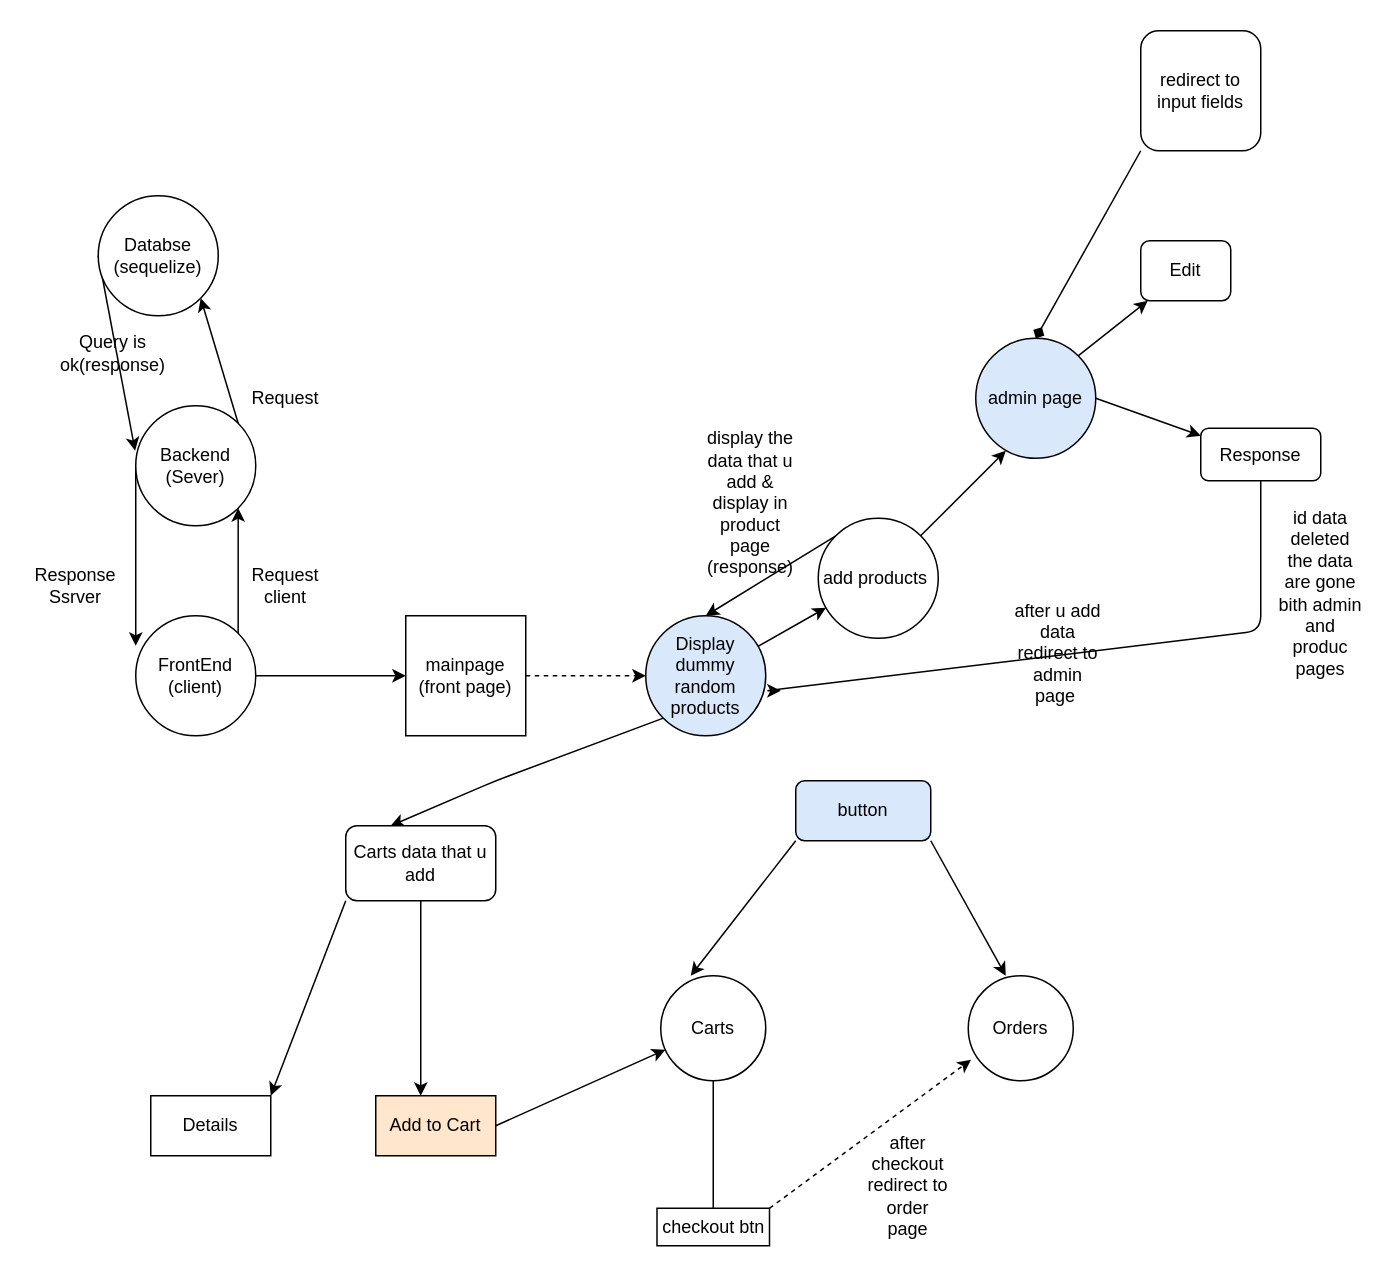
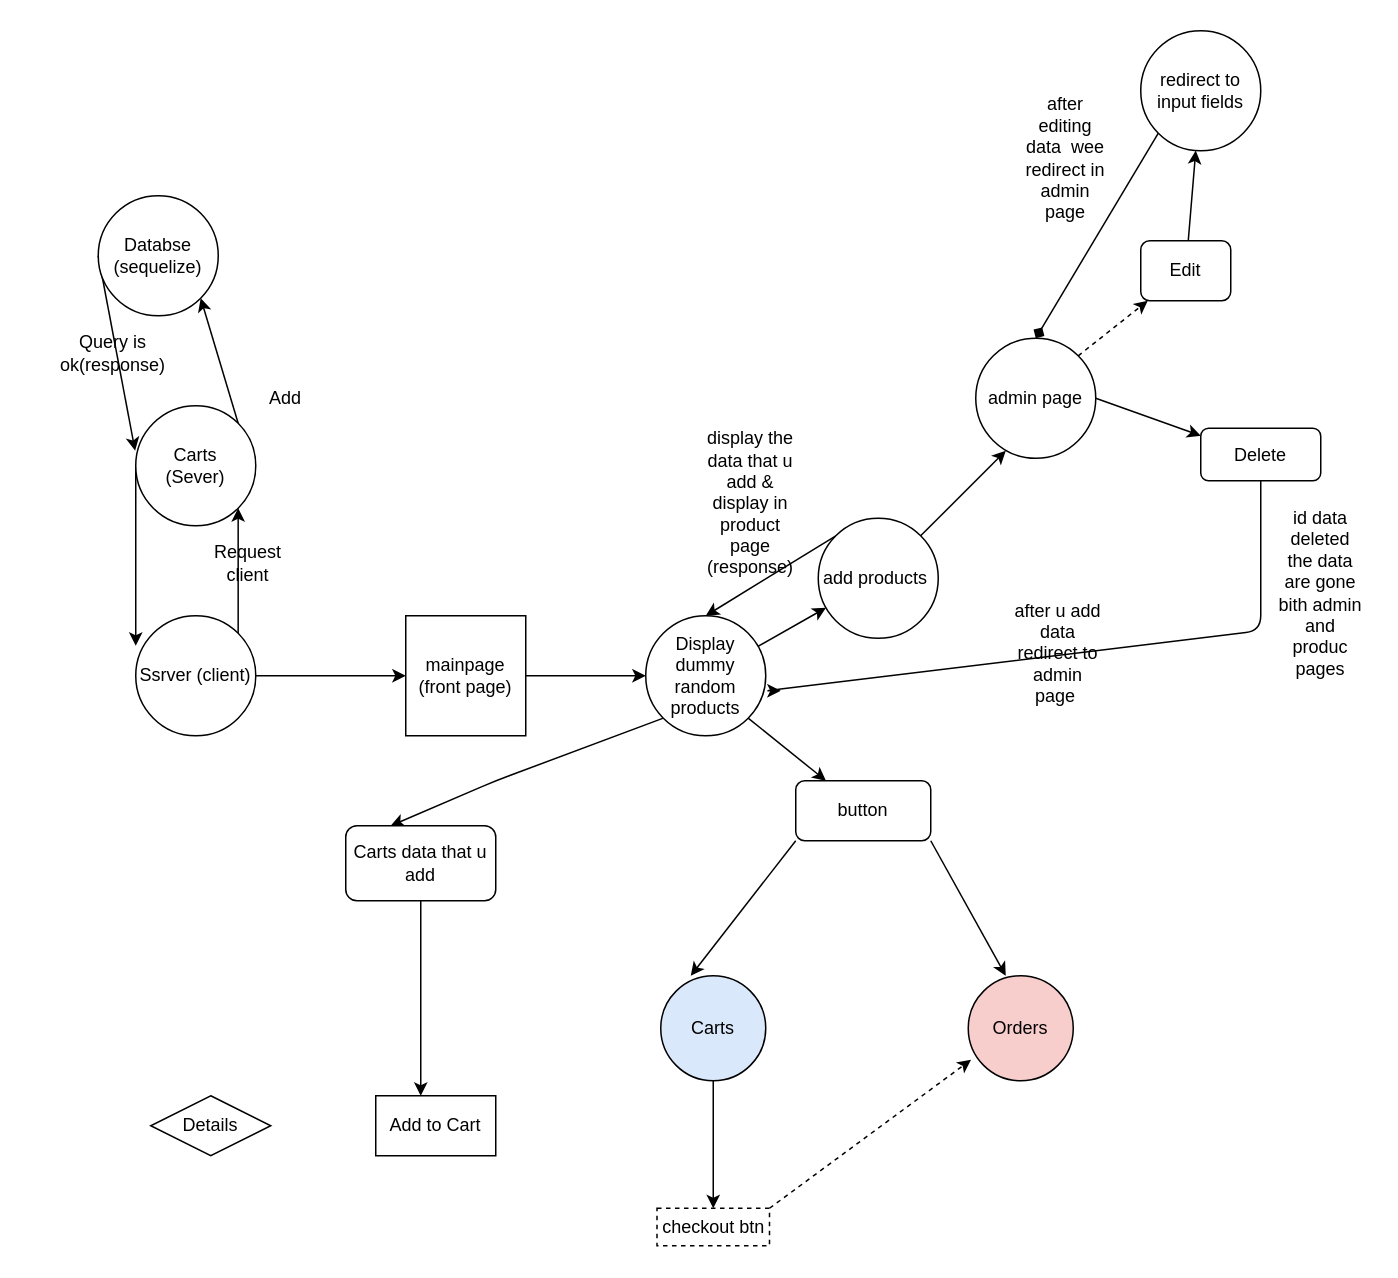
node "redirect to input fields": shape rounded rectangle -> ellipse
node "after editing data wee redirect in admin page": added
edge "Edit" -> "redirect to input fields": added
edge "admin page" -> "Edit": style solid -> dashed
node "Request": label "Request" -> "Add"
node "admin page": fillcolor #dae8fc -> #ffffff
node "Response": label "Response" -> "Delete"
node "Backend (Sever)": label "Backend (Sever)" -> "Carts (Sever)"
node "Response Ssrver": removed
node "Request client": moved (286, 586) -> (248, 563)
node "FrontEnd (client)": label "FrontEnd (client)" -> "Ssrver (client)"
edge "mainpage (front page)" -> "Display dummy random products": style dashed -> solid
node "Display dummy random products": fillcolor #dae8fc -> #ffffff
edge "Display dummy random products" -> "button": added
node "button": fillcolor #dae8fc -> #ffffff
edge "Carts data that u add" -> "Details": removed
node "Carts": fillcolor #ffffff -> #dae8fc
node "Orders": fillcolor #ffffff -> #f8cecc
edge "Add to Cart" -> "Carts": removed
node "Details": shape rectangle -> diamond
node "Add to Cart": fillcolor #ffe6cc -> #ffffff
node "after checkout redirect to order page": removed
edge "Carts" -- "checkout btn": arrowhead none -> classic
node "checkout btn": style solid -> dashed
